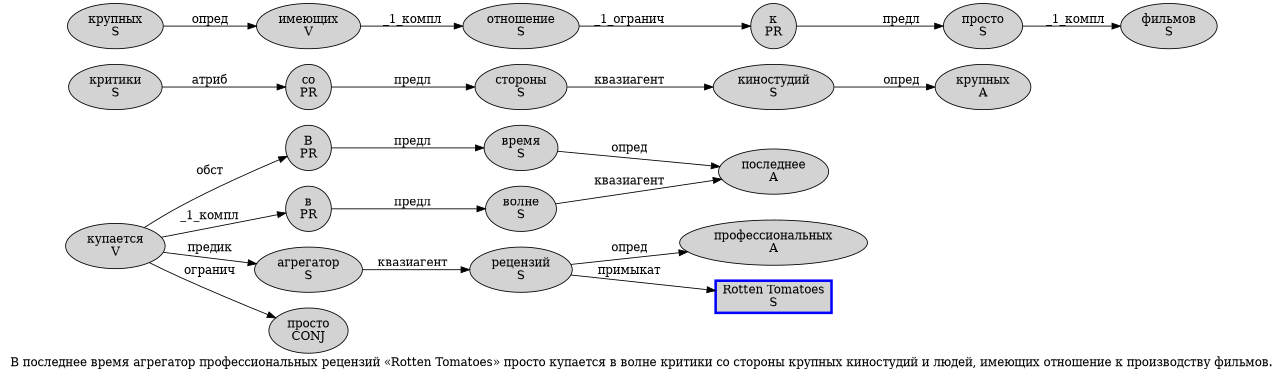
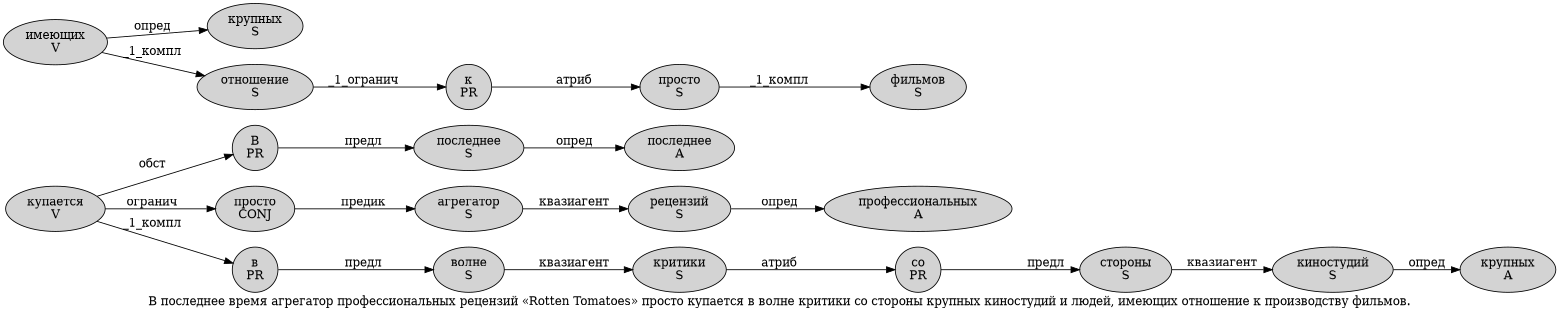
edge "к PR" -> "просто S": label "предл" -> "атриб"
edge "крупных S" -> "имеющих V": reversed
node "время S": label "время S" -> "последнее S"
edge "волне S" -> "последнее A": now "волне S" -> "критики S"
edge "купается V" -> "агрегатор S": now "просто CONJ" -> "агрегатор S"
node "Rotten Tomatoes S": removed
